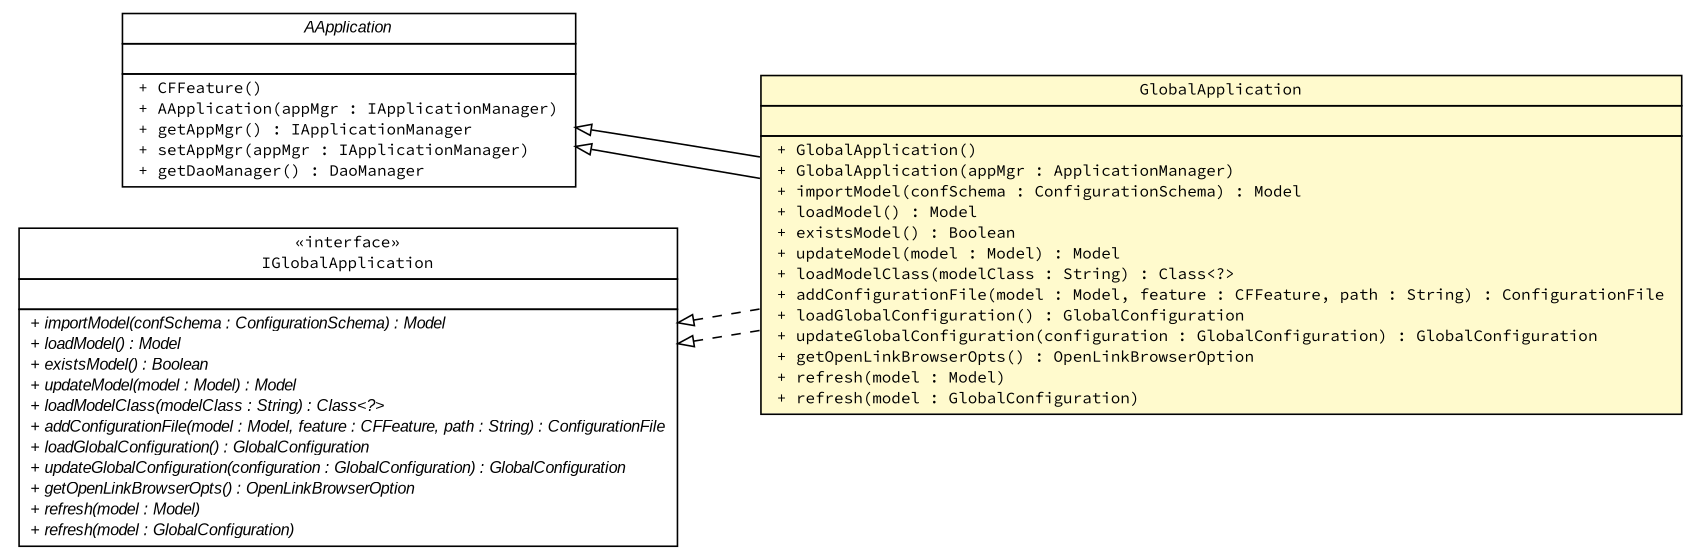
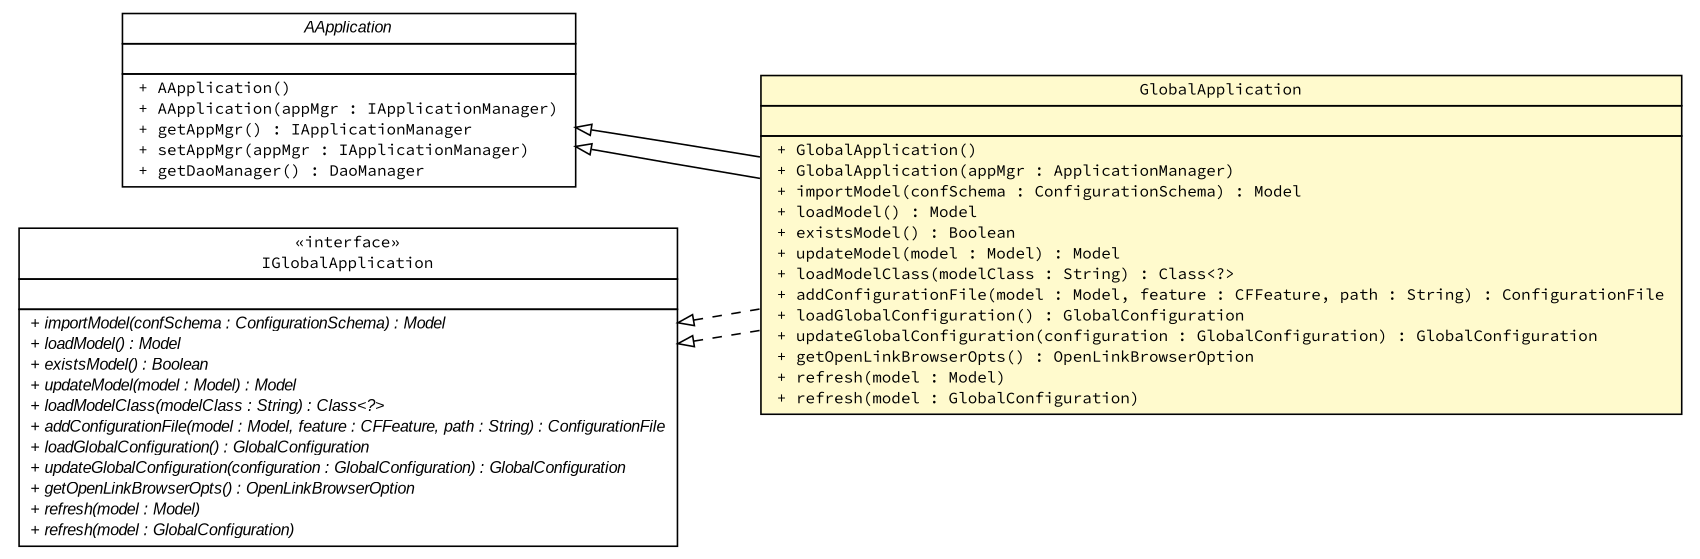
node "AApplication": text "+ CFFeature()" -> "+ AApplication()"
